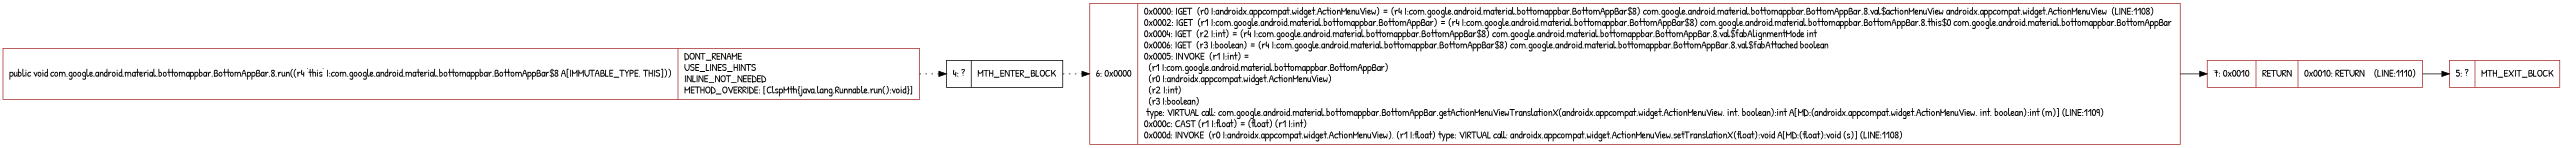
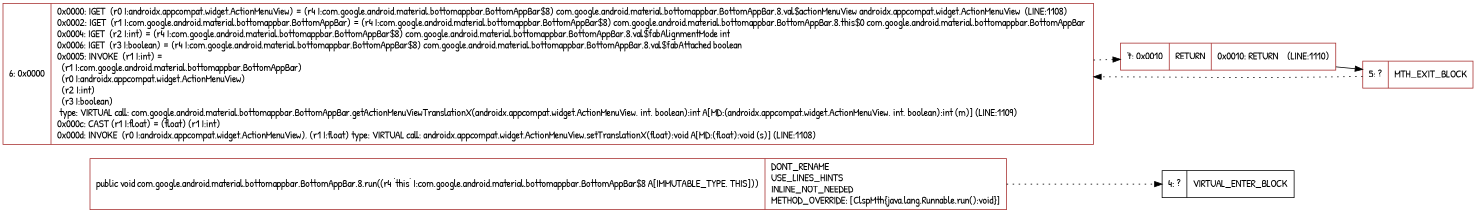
node "4: ?": text "MTH_ENTER_BLOCK" -> "VIRTUAL_ENTER_BLOCK"
edge "4: ?" -> "6: 0x0000": now "5: ?" -> "6: 0x0000"
edge "6: 0x0000" -> "7: 0x0010": style solid -> dotted
